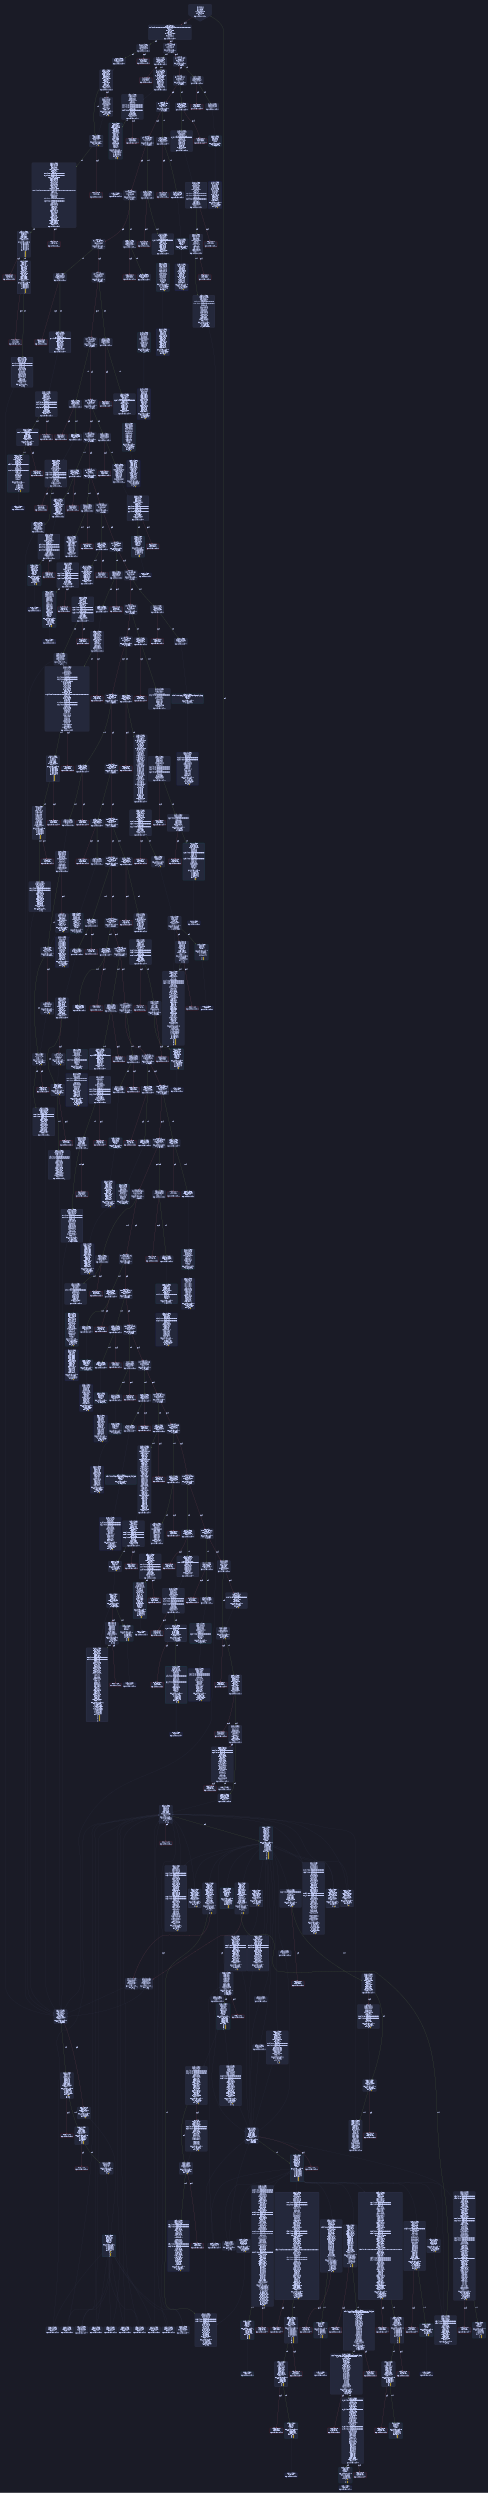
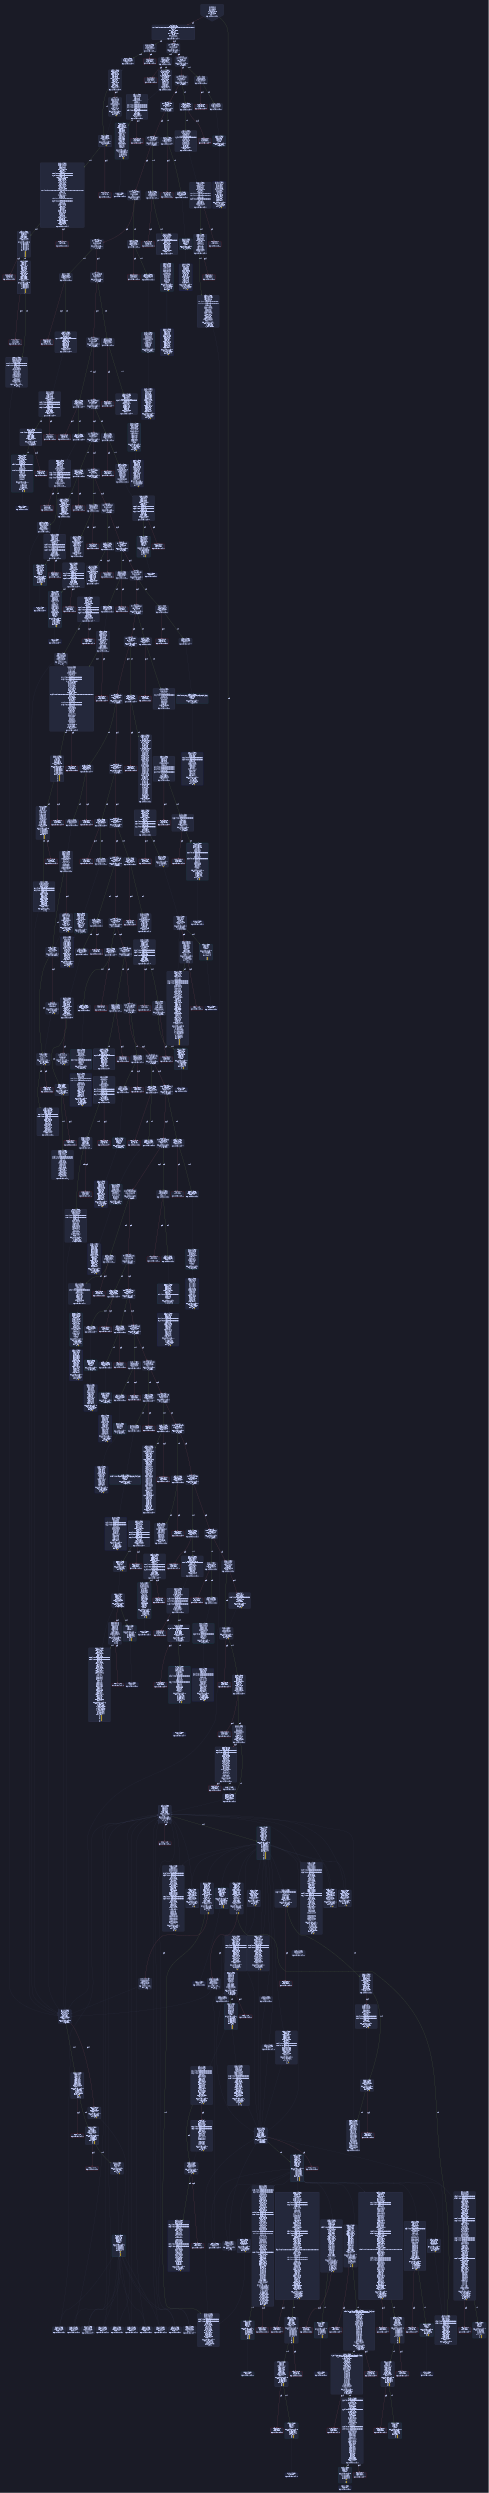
node "[068a] JUMPDEST [068b] STOP Stack size req: 0, sizeΔ: 0": added
